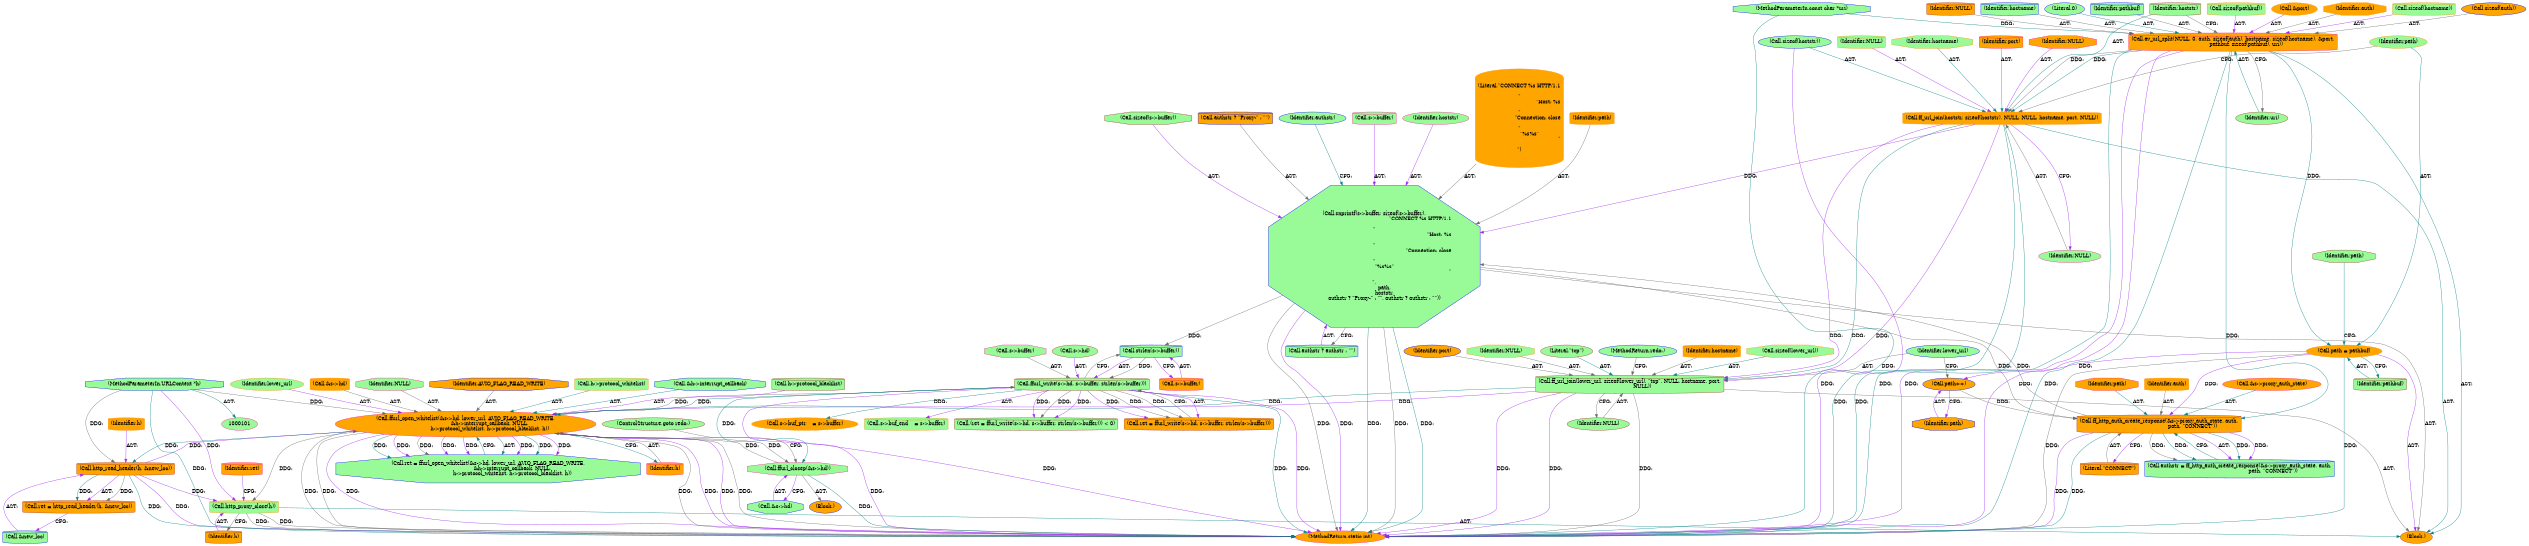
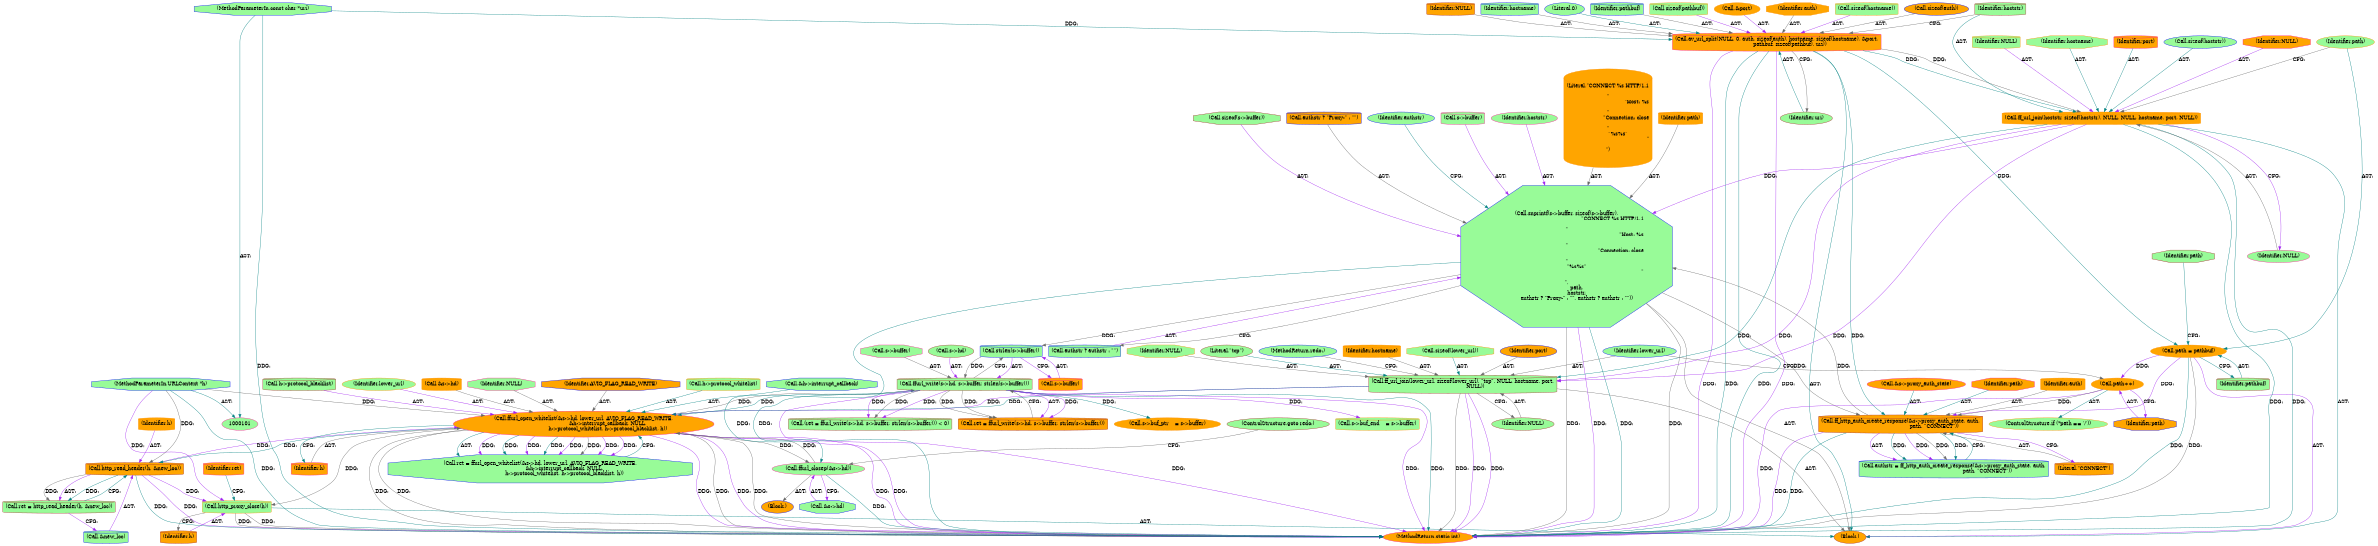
edge "(MethodParameterIn,const char *uri)" -> "1000101": added, label "AST:"
node "(Call,path++)": color blue -> darkorange
edge "(Call,ffurl_write(s->hd, s->buffer, strlen(s->buffer)))" -> "(Call,s->buf_end    = s->buffer)": label "AST: " -> "DDG: "
node "(ControlStructure,if (*path == '/'))": added
edge "(Call,sizeof(hoststr))" -> "(MethodReturn,static int)": now "(Call,path++)" -> "(MethodReturn,static int)"
node "(Call,ffurl_closep(&s->hd))": shape octagon -> ellipse
edge "(Identifier,ret)" -> "(Call,http_proxy_close(h))": color purple -> teal
edge "(Call,ret = http_read_header(h, &new_loc))" -> "(Call,http_read_header(h, &new_loc))": added, label "CFG:"
node "(Call,ret = http_read_header(h, &new_loc))": fillcolor orange -> palegreen
